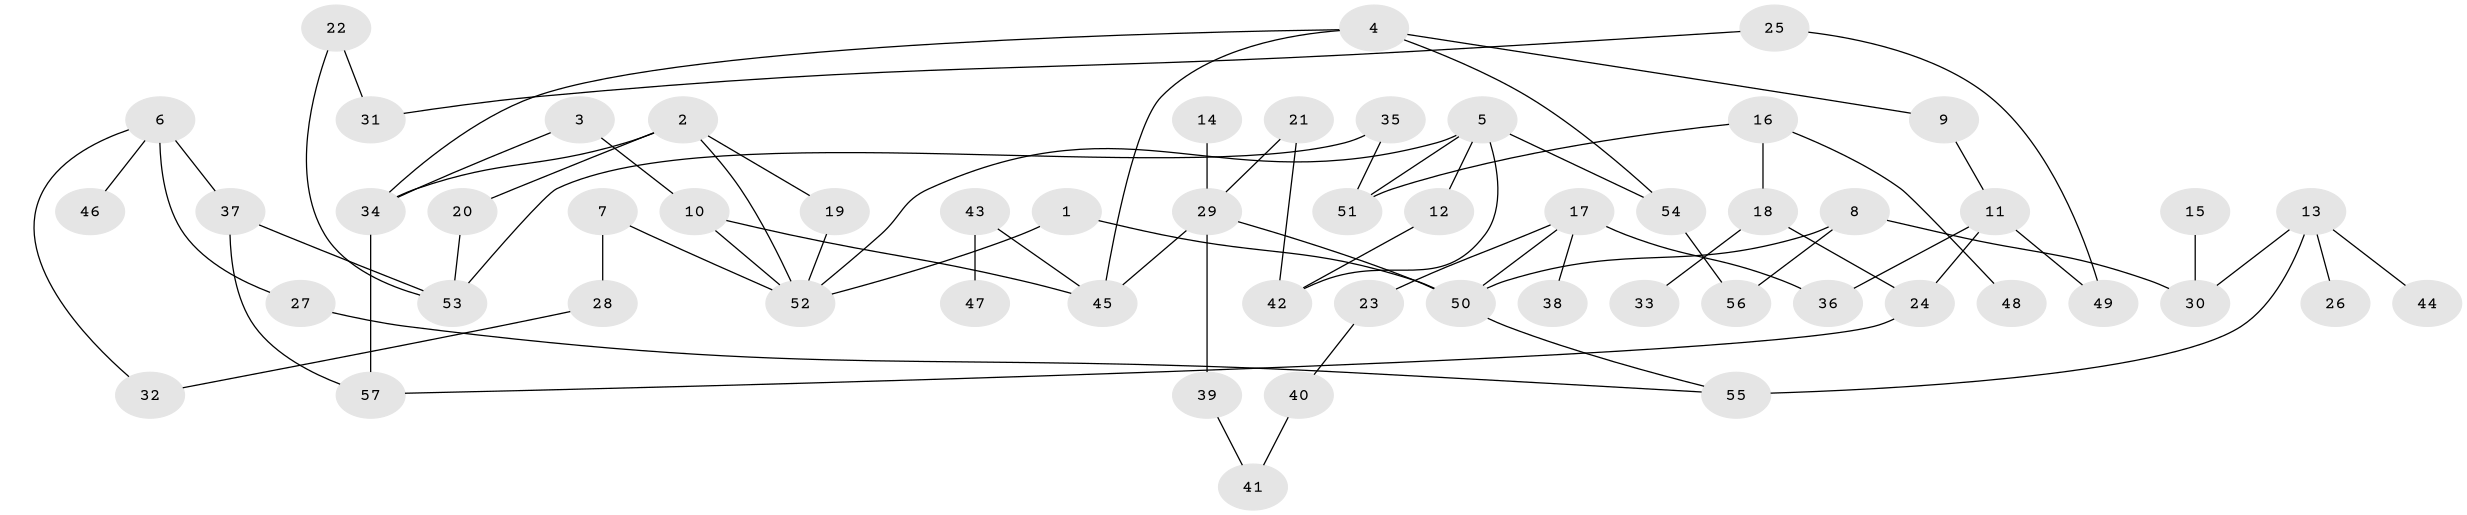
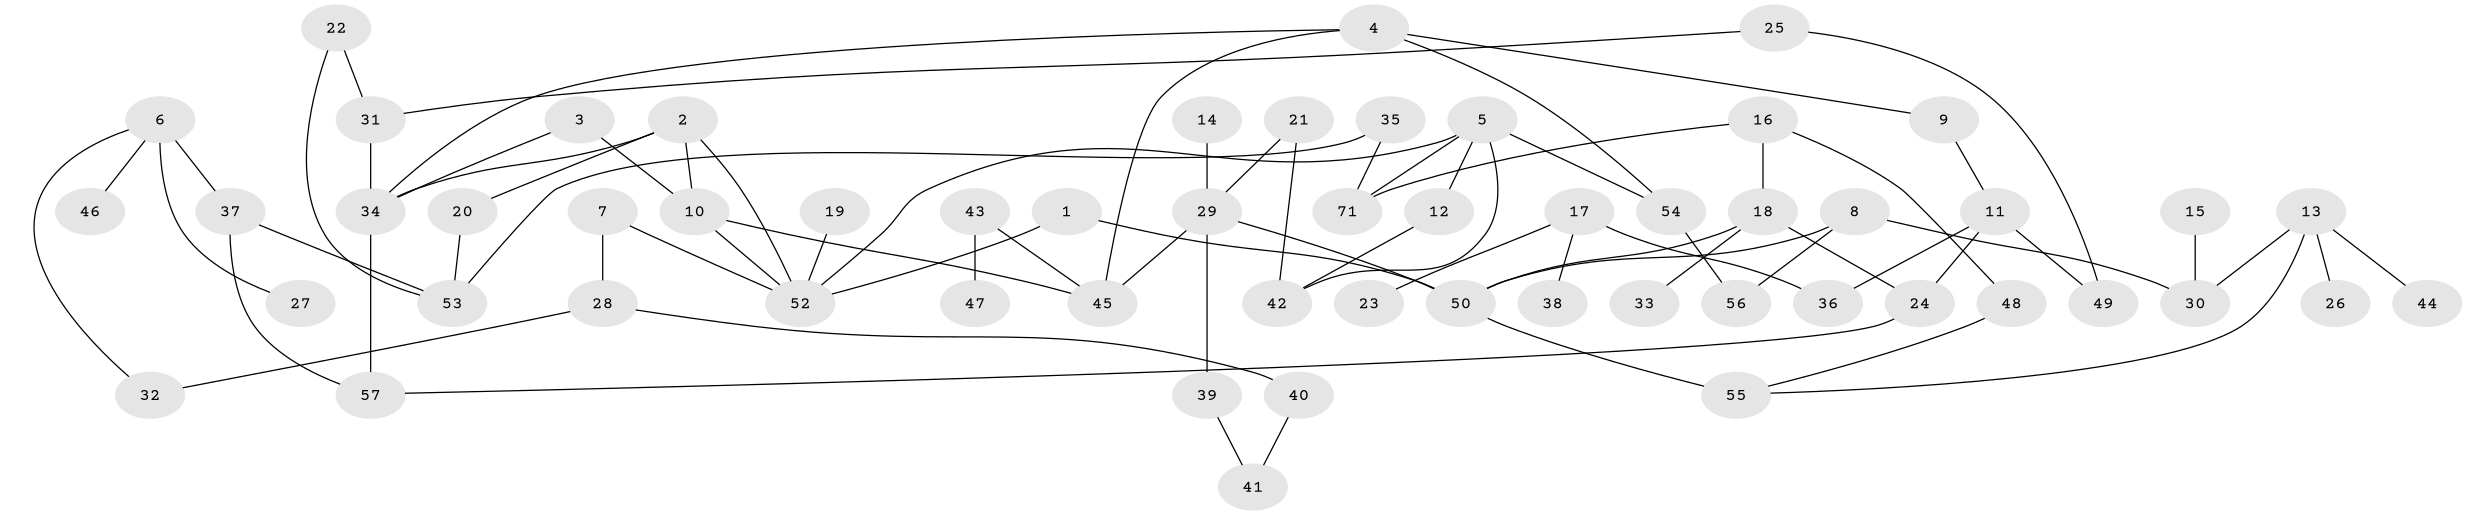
edge "31" -- "34": added
edge "2" -- "19": now "2" -- "10"
node "51": label "51" -> "71"
edge "17" -- "50": now "18" -- "50"
edge "23" -- "40": now "28" -- "40"
edge "27" -- "55": now "48" -- "55"
